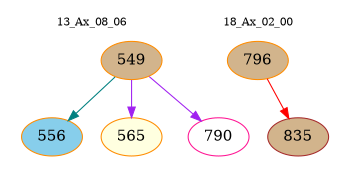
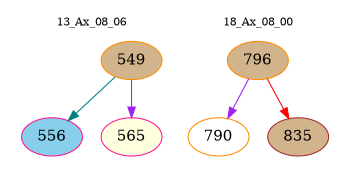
cluster "18_Ax_02_00": label "18_Ax_02_00" -> "18_Ax_08_00"
edge "549" -> "790": now "796" -> "790"
node "556": color darkorange -> deeppink
node "565": color darkorange -> deeppink
node "790": color deeppink -> darkorange
